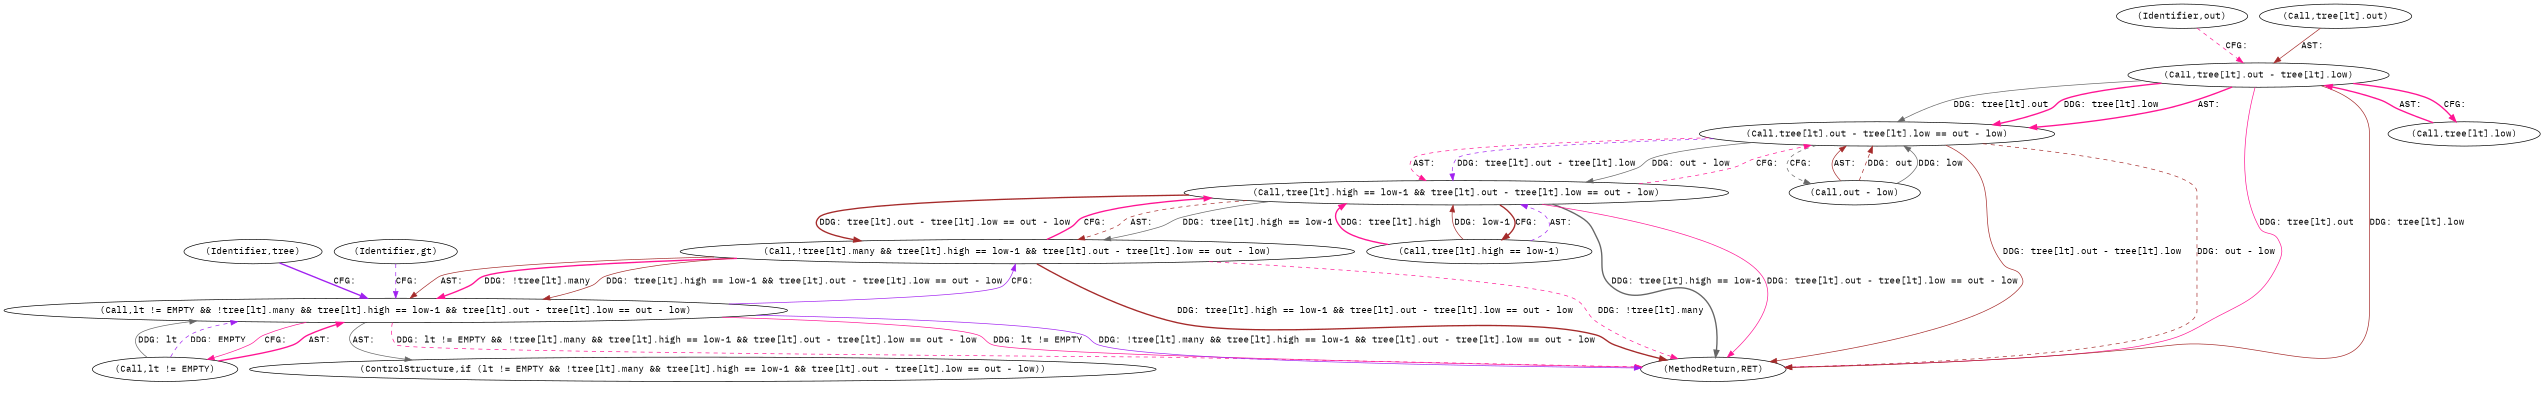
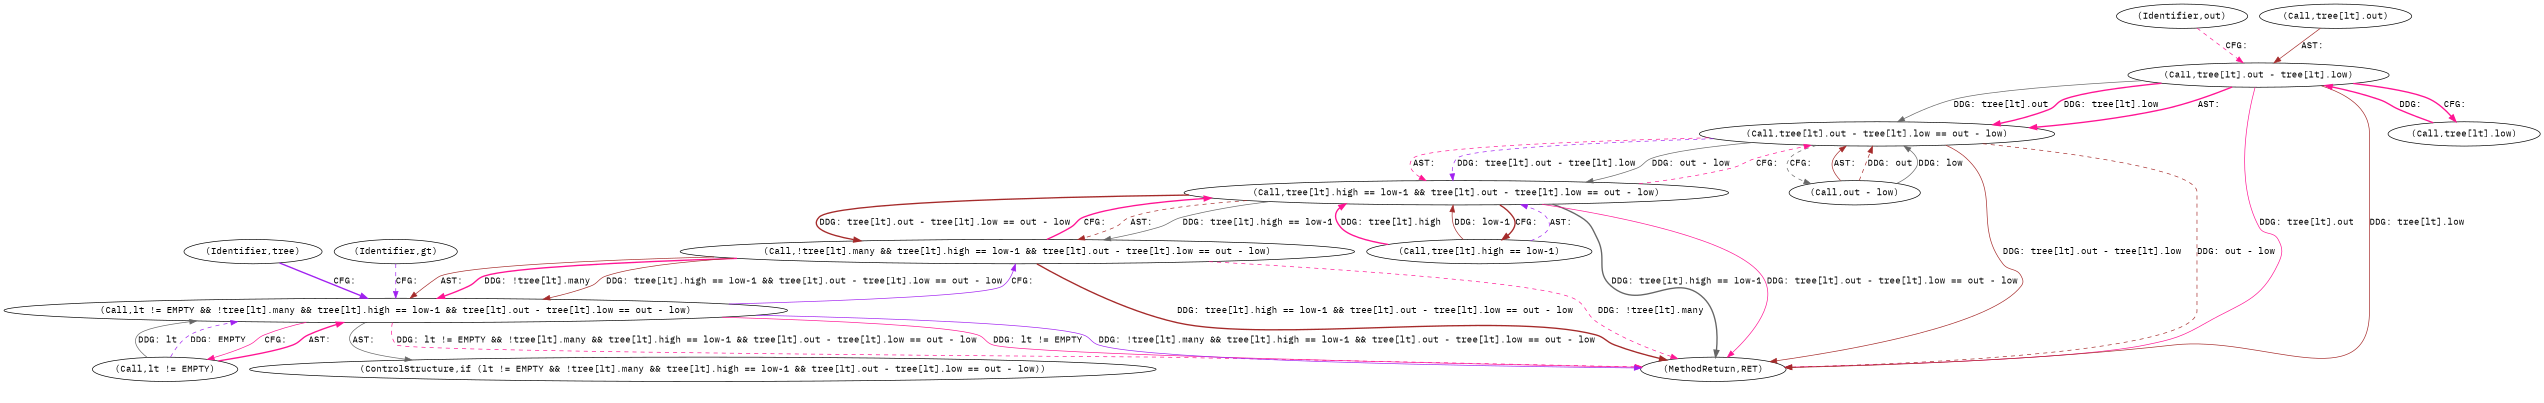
edge "(Call,tree[lt].low)" -> "(Call,tree[lt].out - tree[lt].low)": label "AST: " -> "DDG: "
